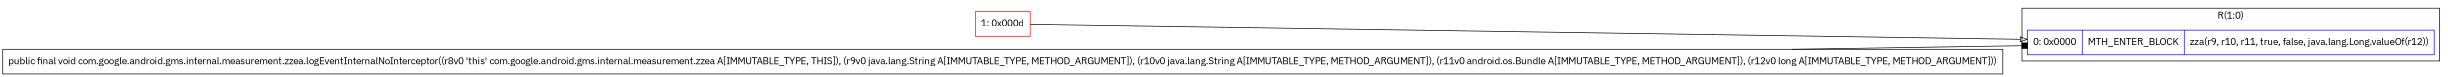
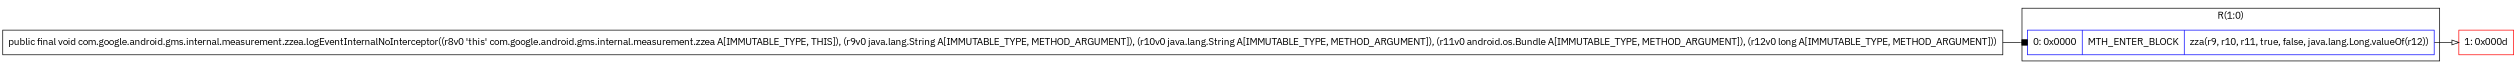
edge "1: 0x000d" -> "0: 0x0000": reversed
